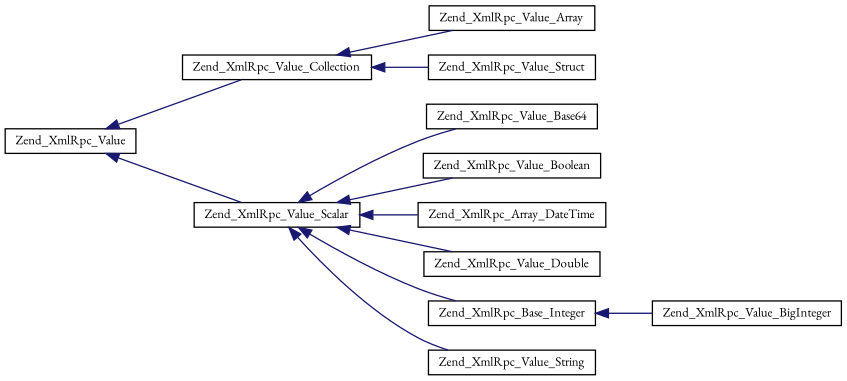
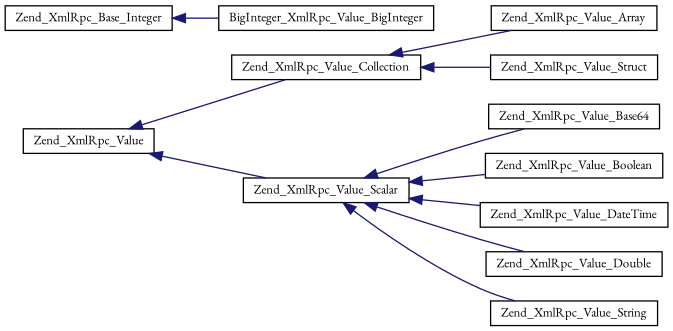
node "Zend_XmlRpc_Array_DateTime": label "Zend_XmlRpc_Array_DateTime" -> "Zend_XmlRpc_Value_DateTime"
edge "Zend_XmlRpc_Base_Integer" -> "Zend_XmlRpc_Value_Scalar": removed
node "Zend_XmlRpc_Value_BigInteger": label "Zend_XmlRpc_Value_BigInteger" -> "BigInteger_XmlRpc_Value_BigInteger"
